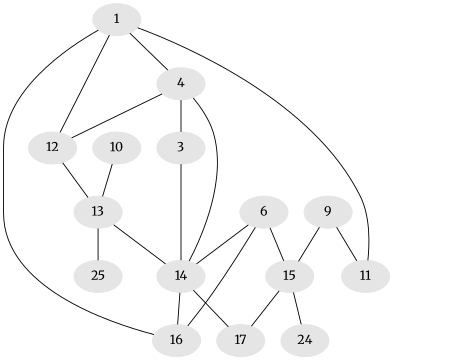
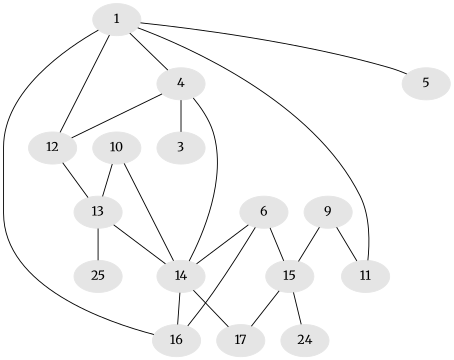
node "5": added
edge "3" -- "14": now "10" -- "14"
